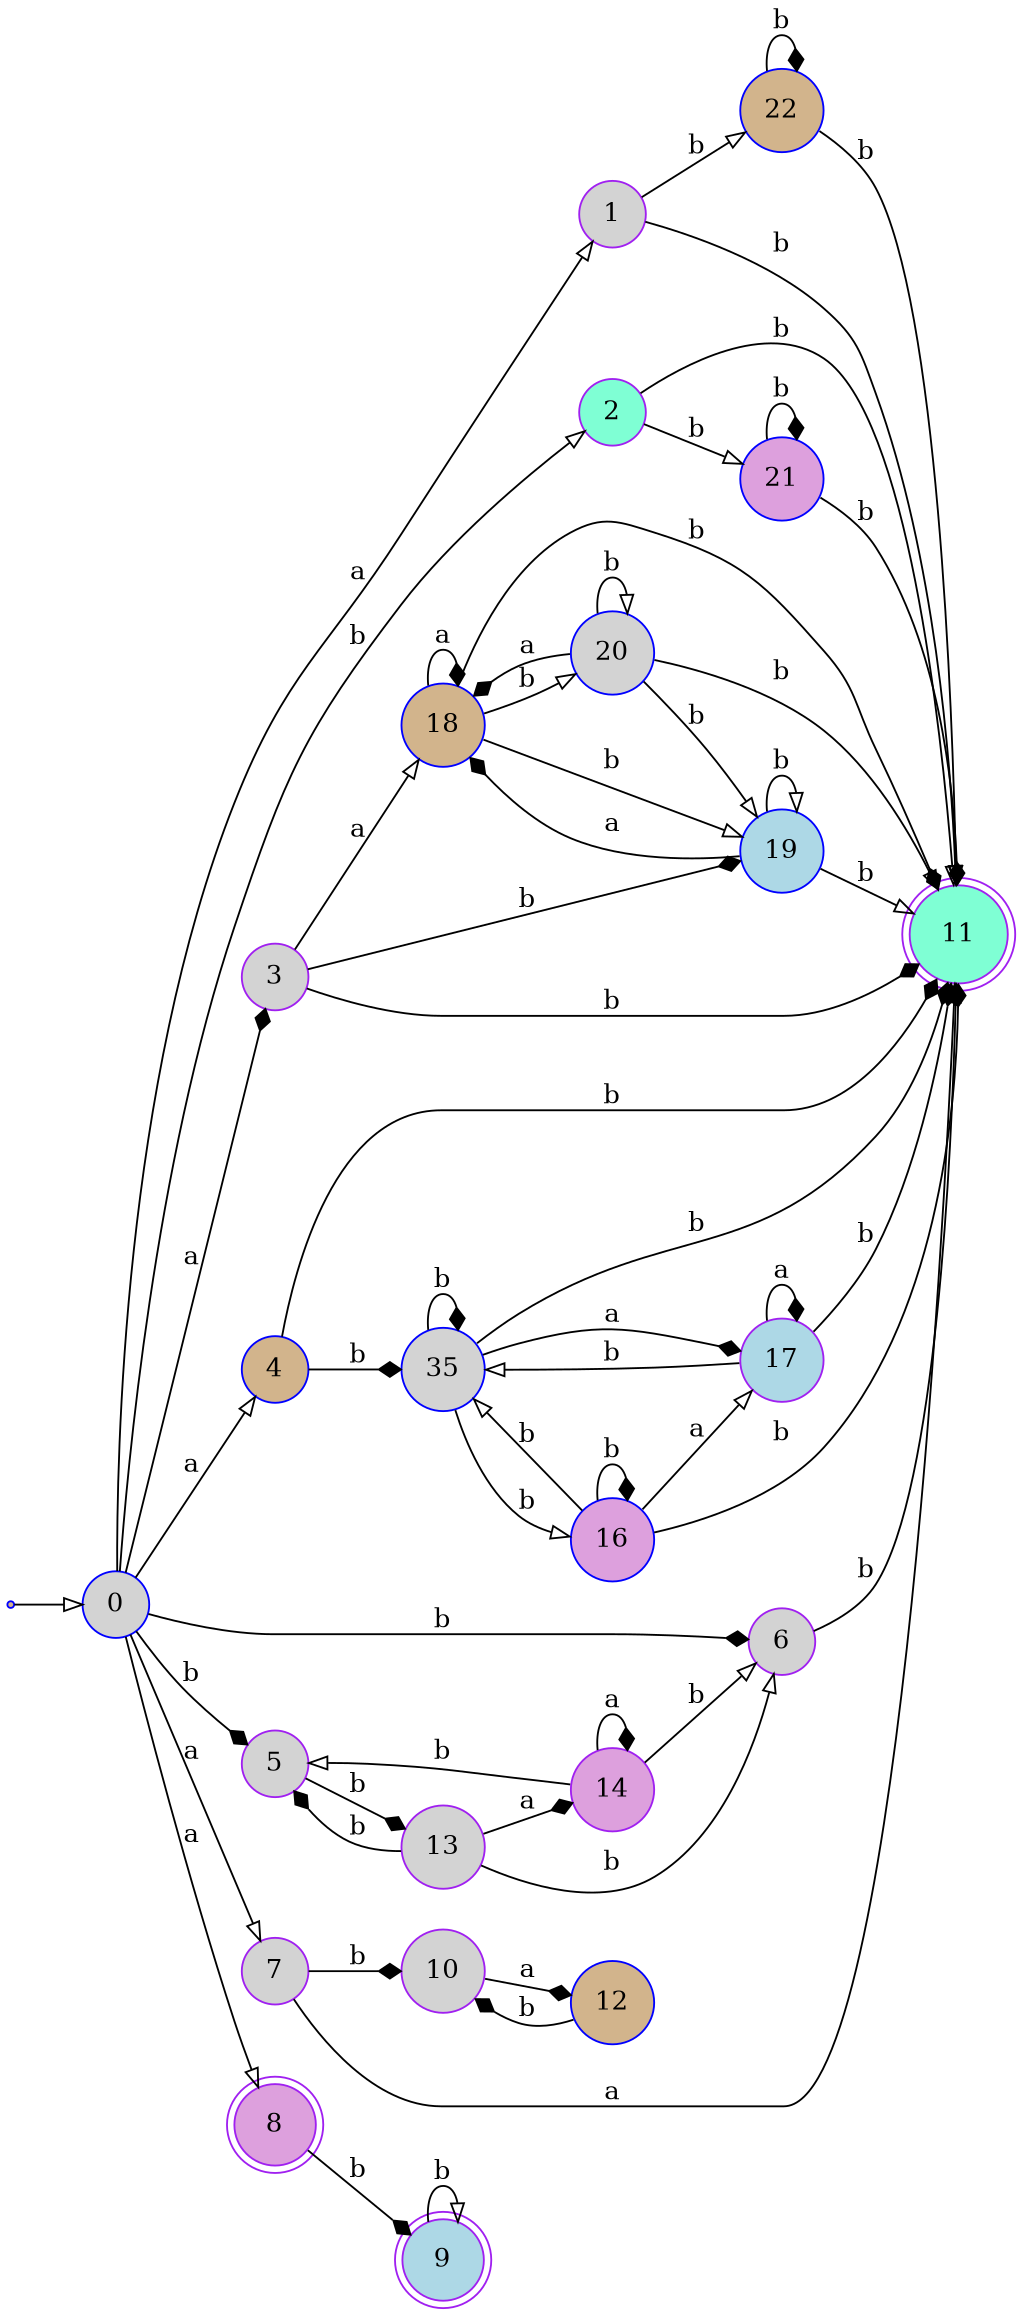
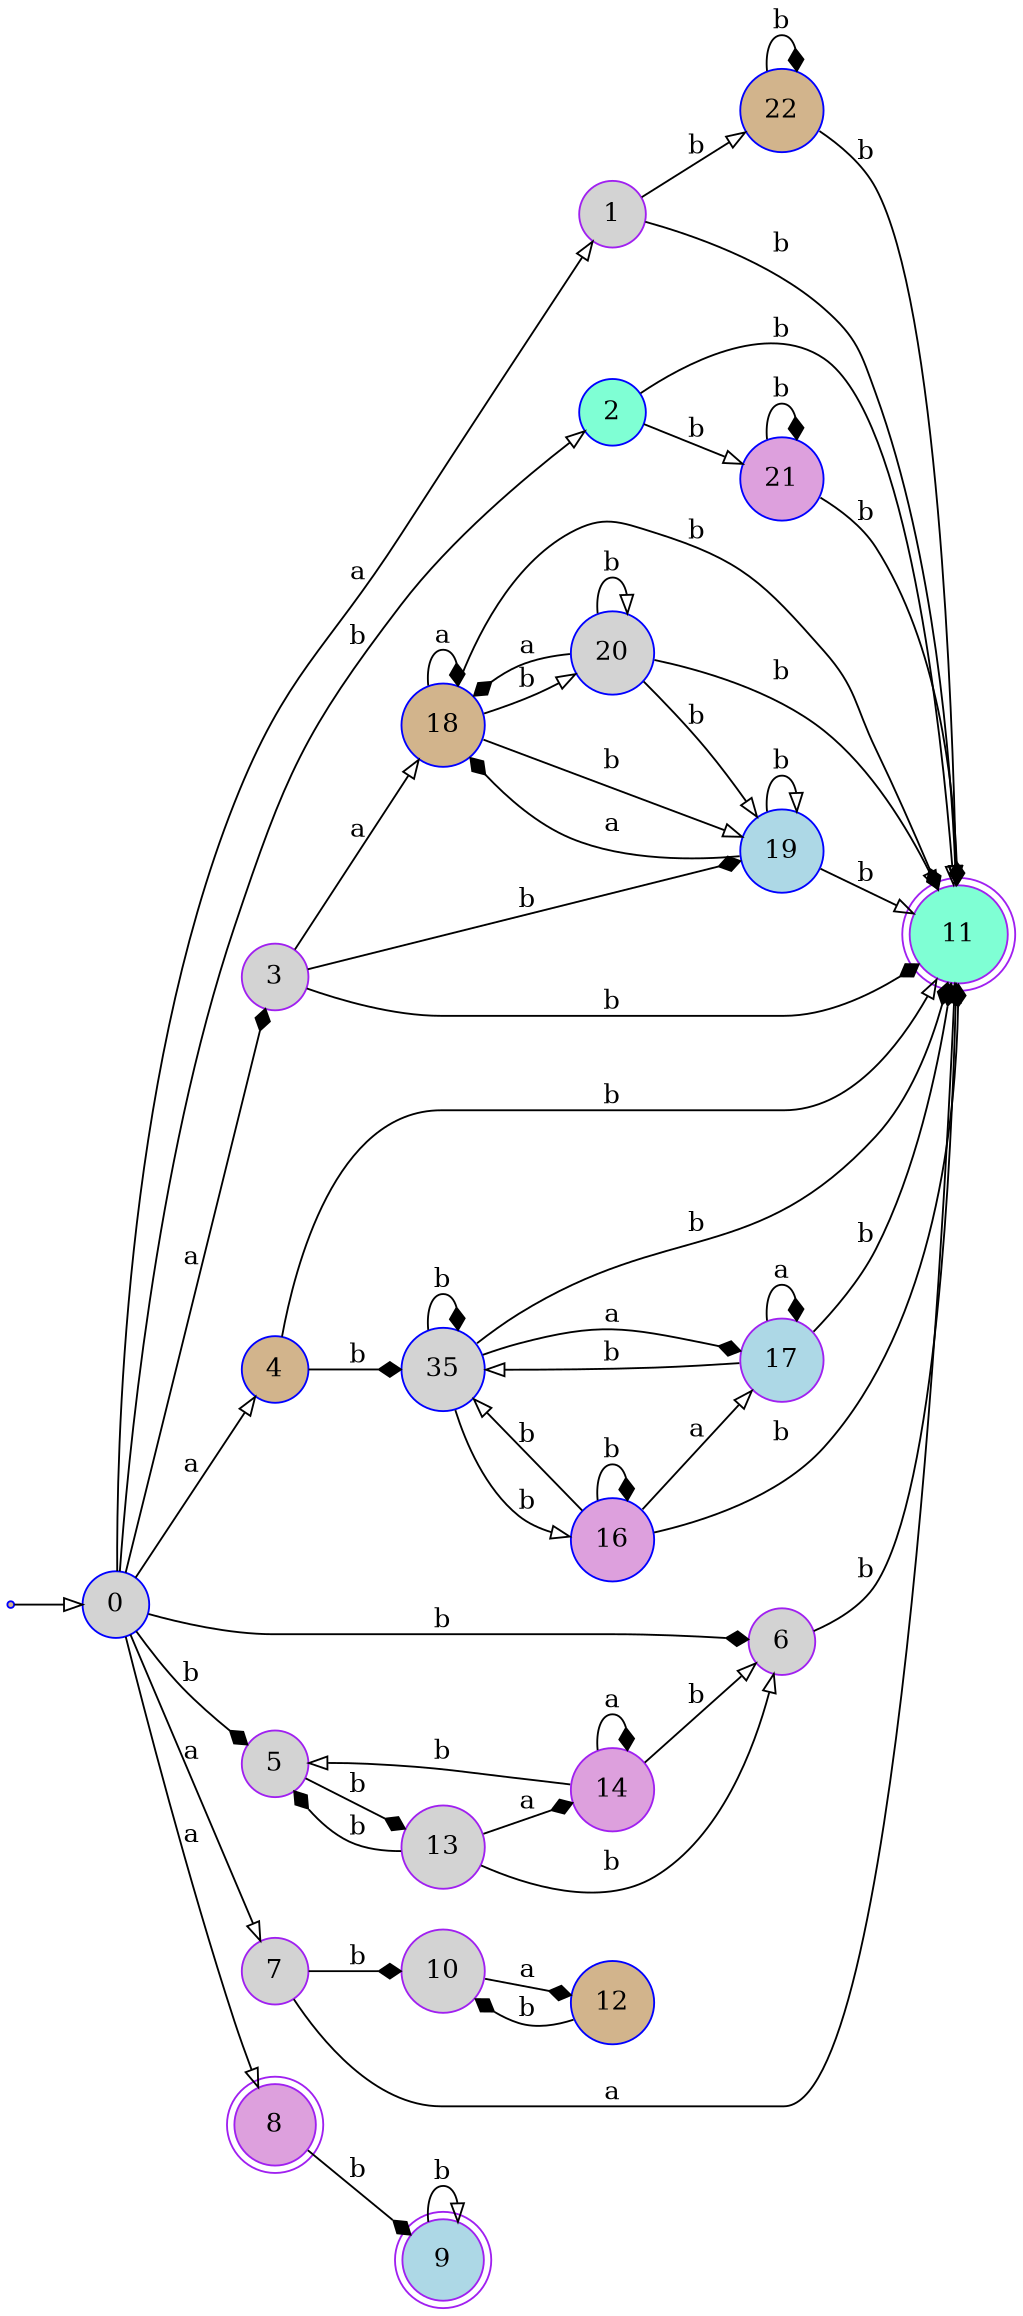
node "2": color purple -> blue
edge "4" -> "11": arrowhead diamond -> onormal
